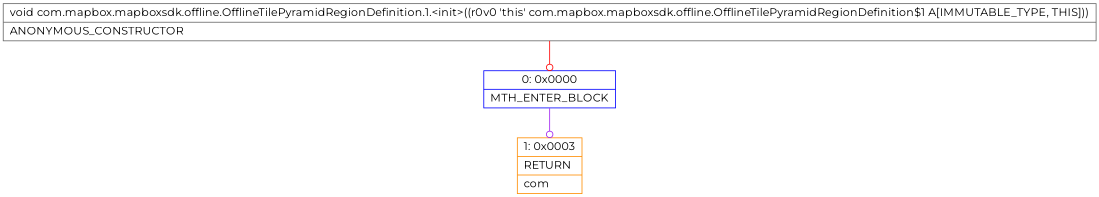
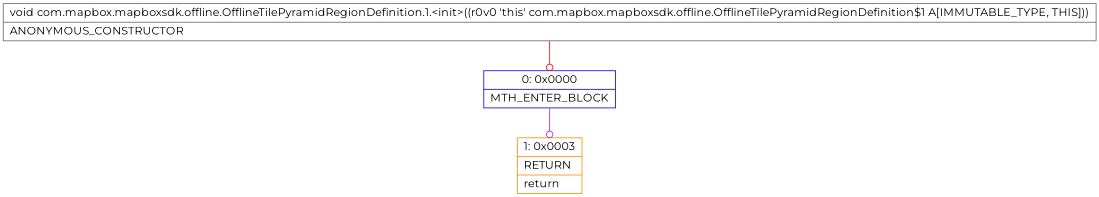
node "1: 0x0003": text "com" -> "return"
